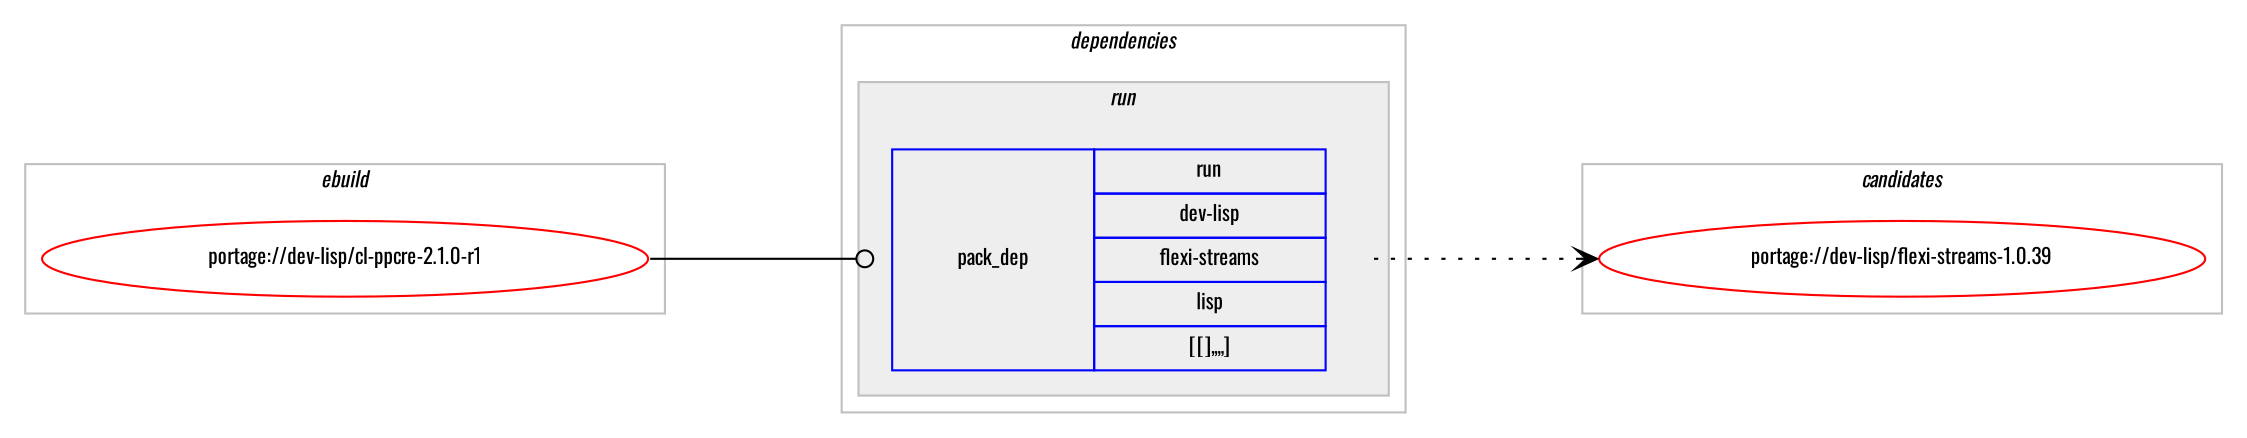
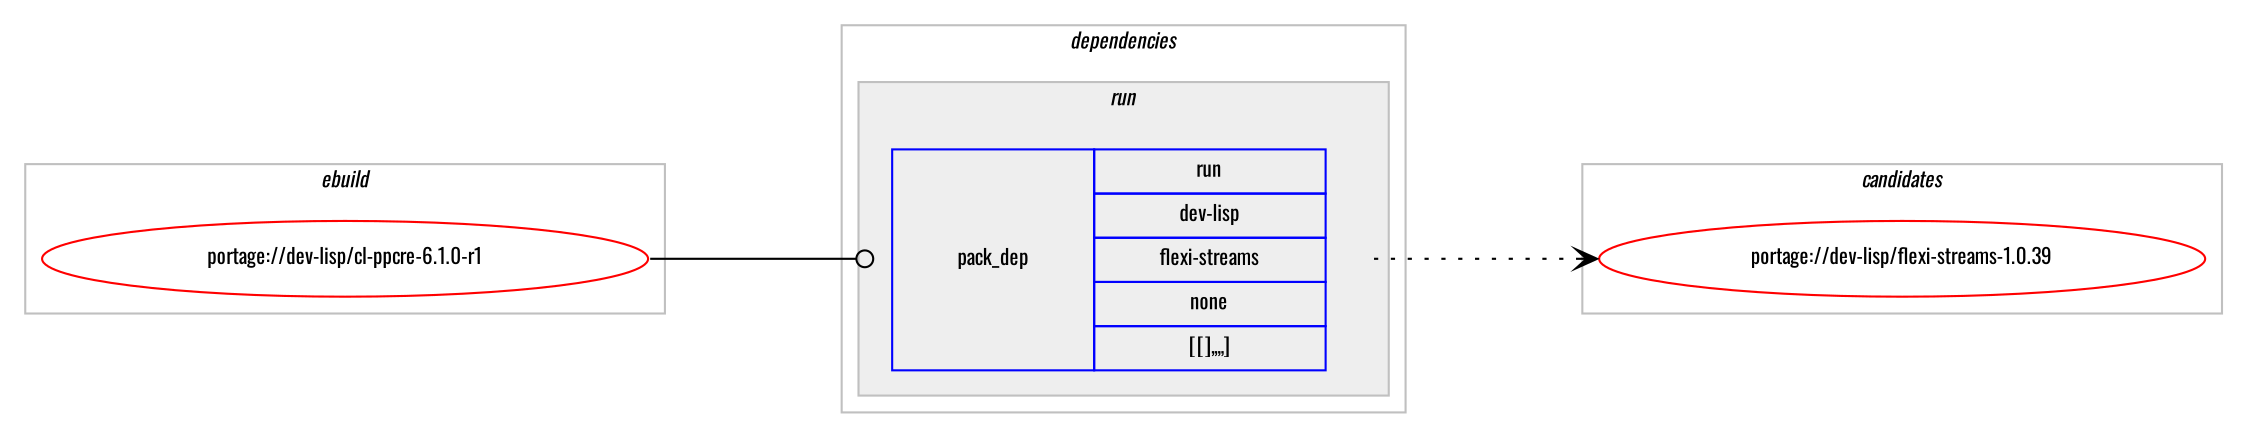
node "portage://dev-lisp/cl-ppcre-2.1.0-r1": label "portage://dev-lisp/cl-ppcre-2.1.0-r1" -> "portage://dev-lisp/cl-ppcre-6.1.0-r1"
node "pack_dep": text "lisp" -> "none"
